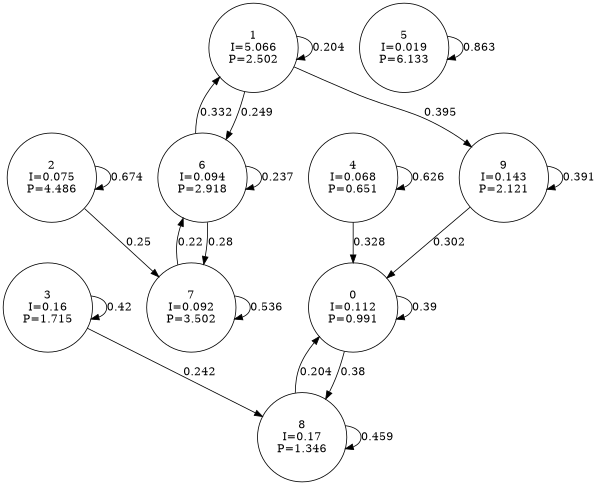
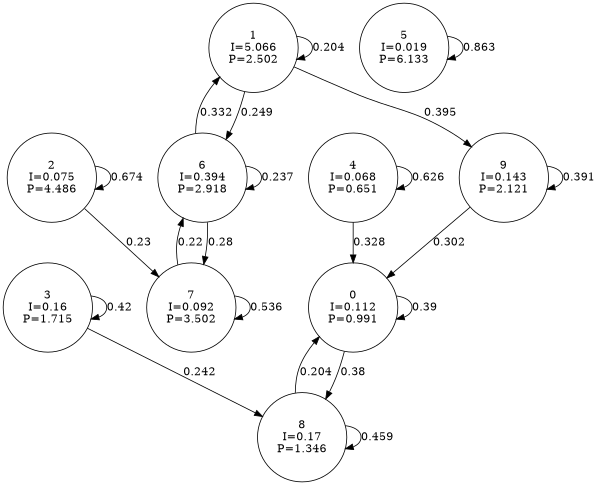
node "6 I=0.094 P=2.918": label "6 I=0.094 P=2.918" -> "6 I=0.394 P=2.918"
edge "2 I=0.075 P=4.486" -> "7 I=0.092 P=3.502": label "0.25" -> "0.23"
